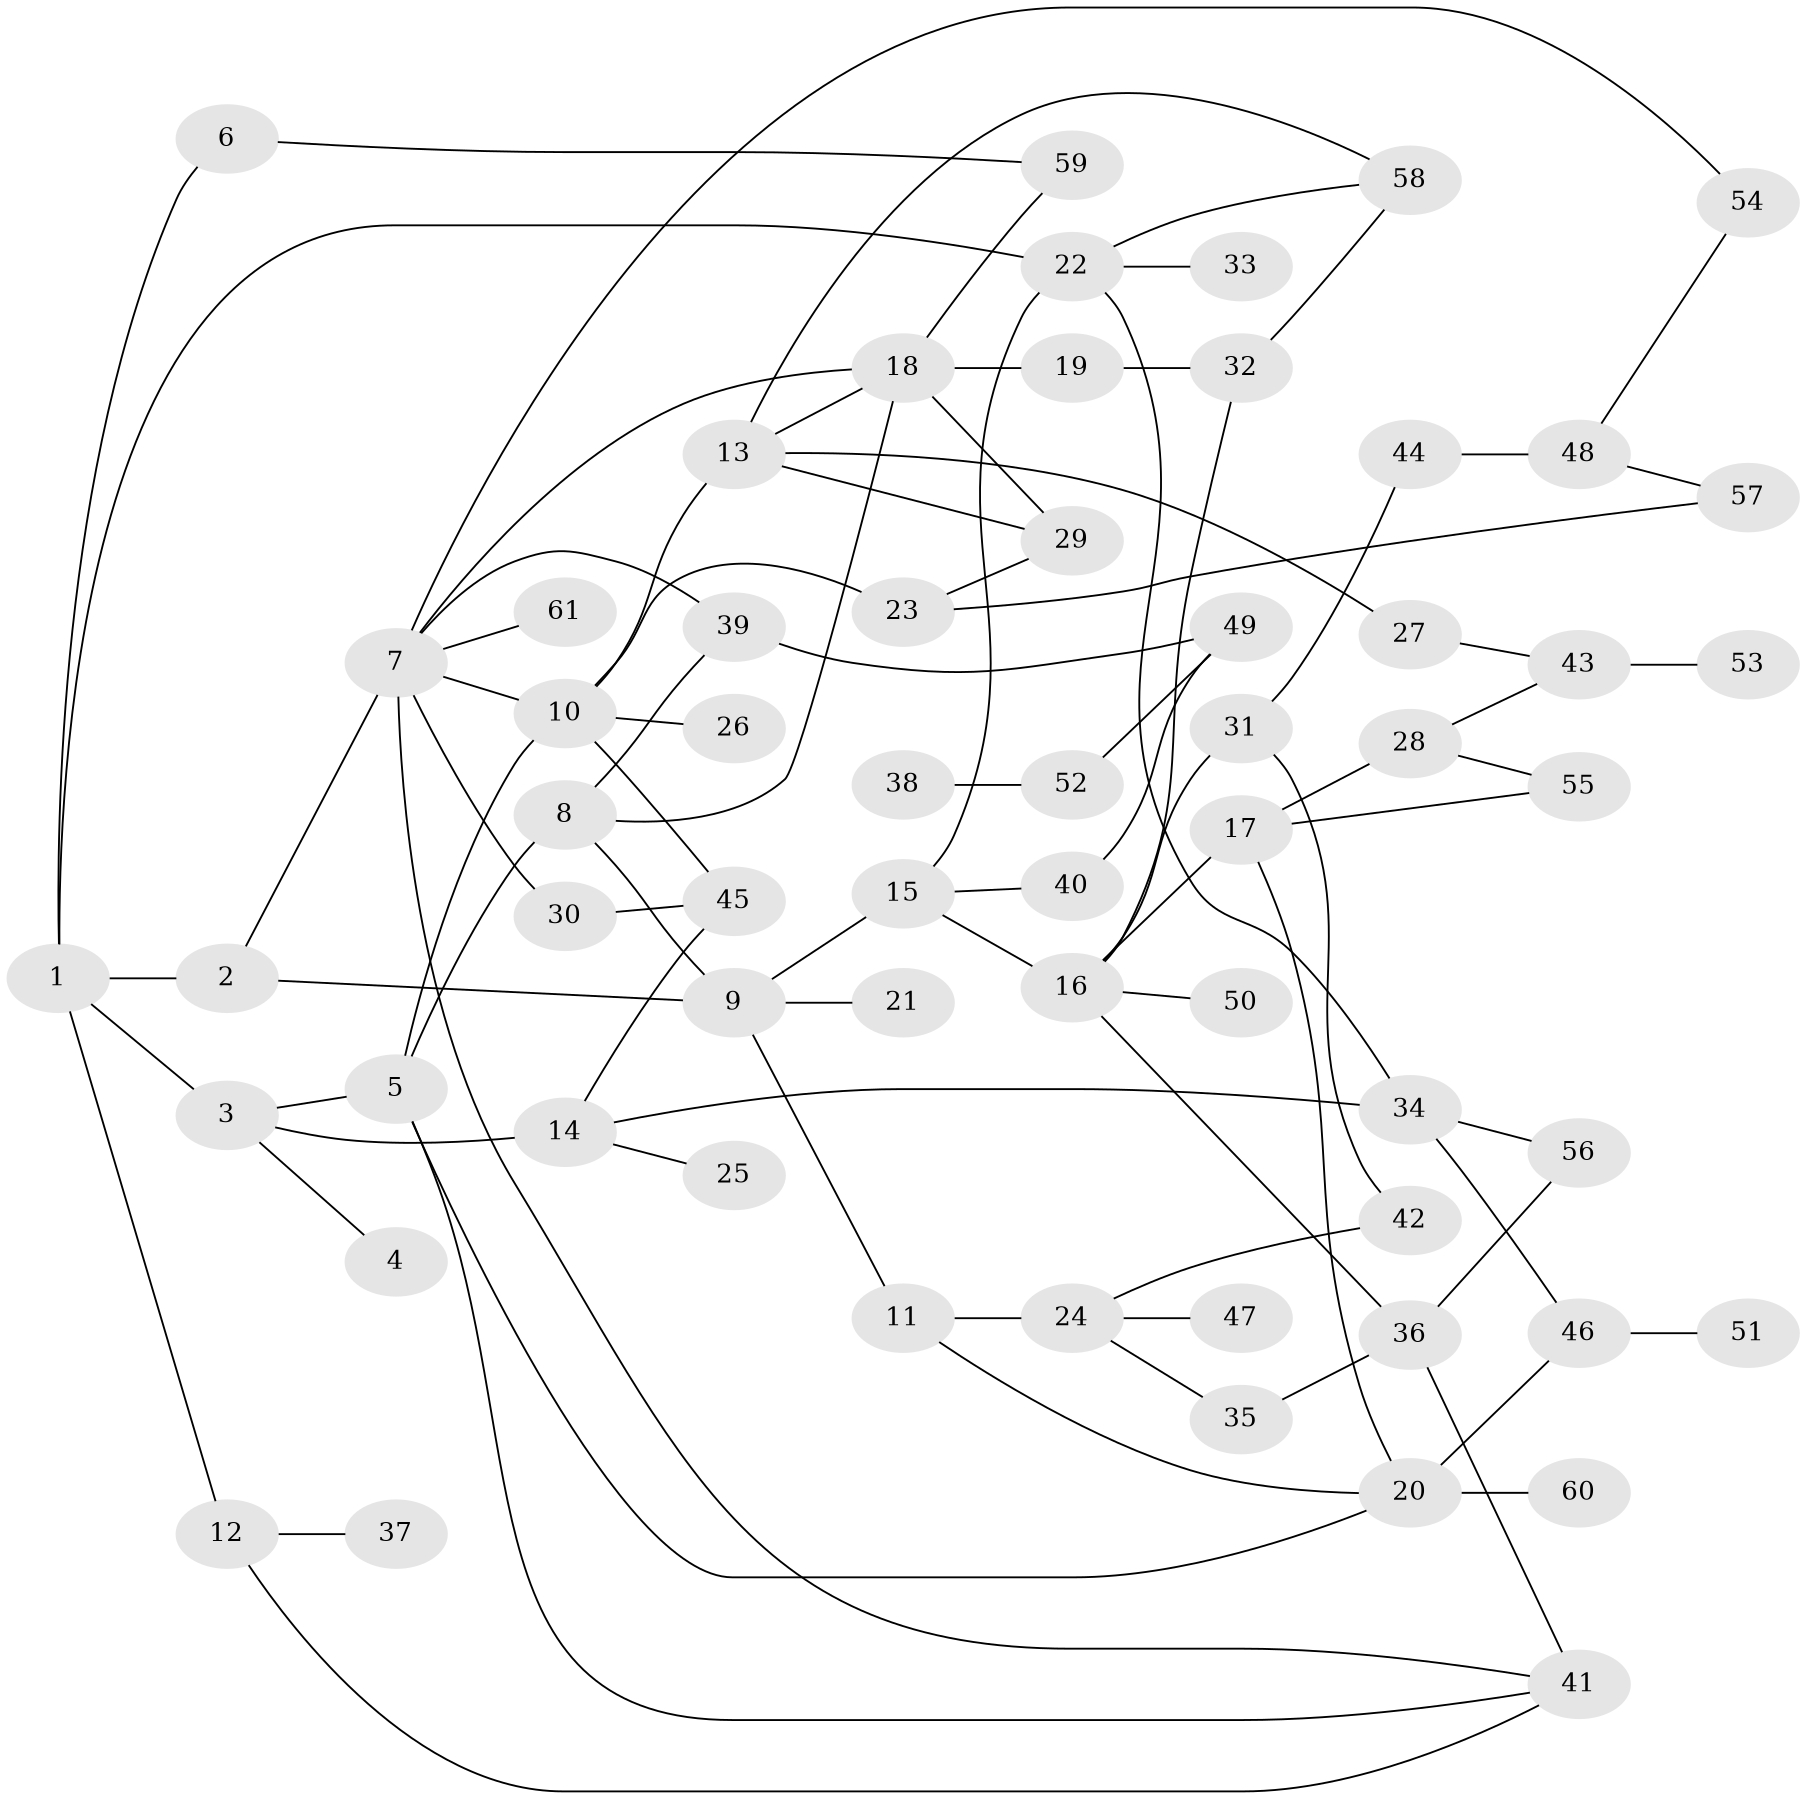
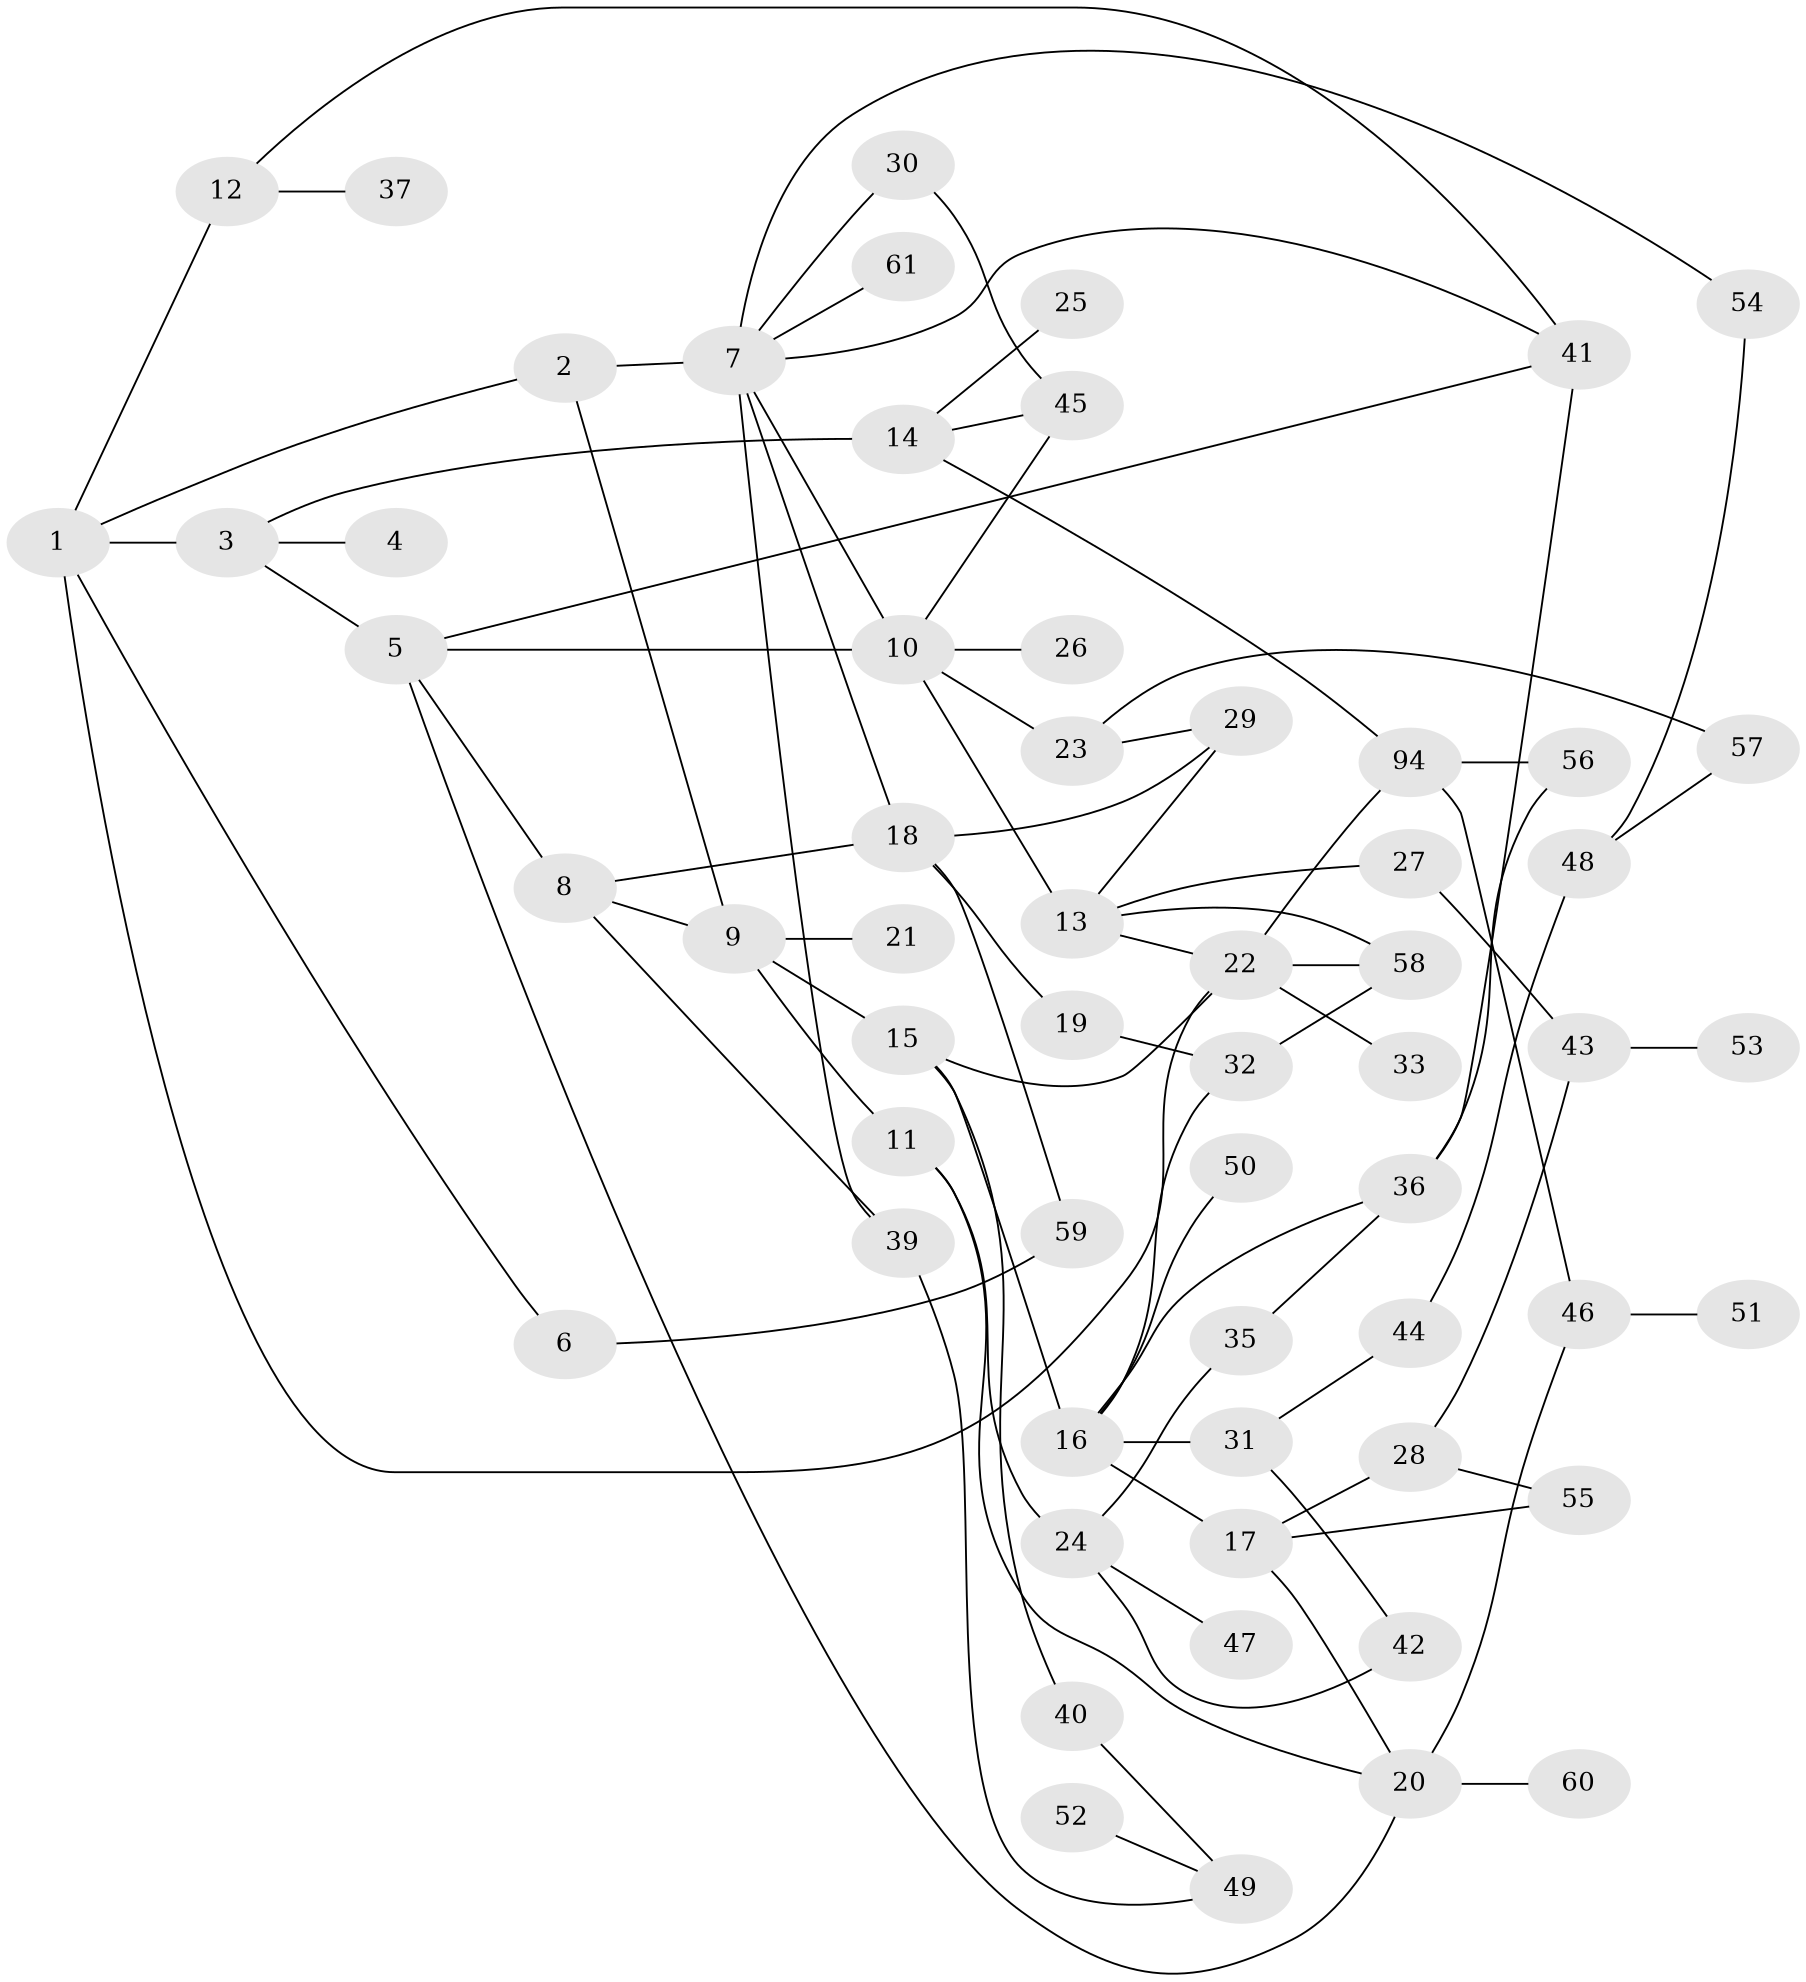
edge "18" -- "13": now "22" -- "13"
node "38": removed
node "34": label "34" -> "94"
